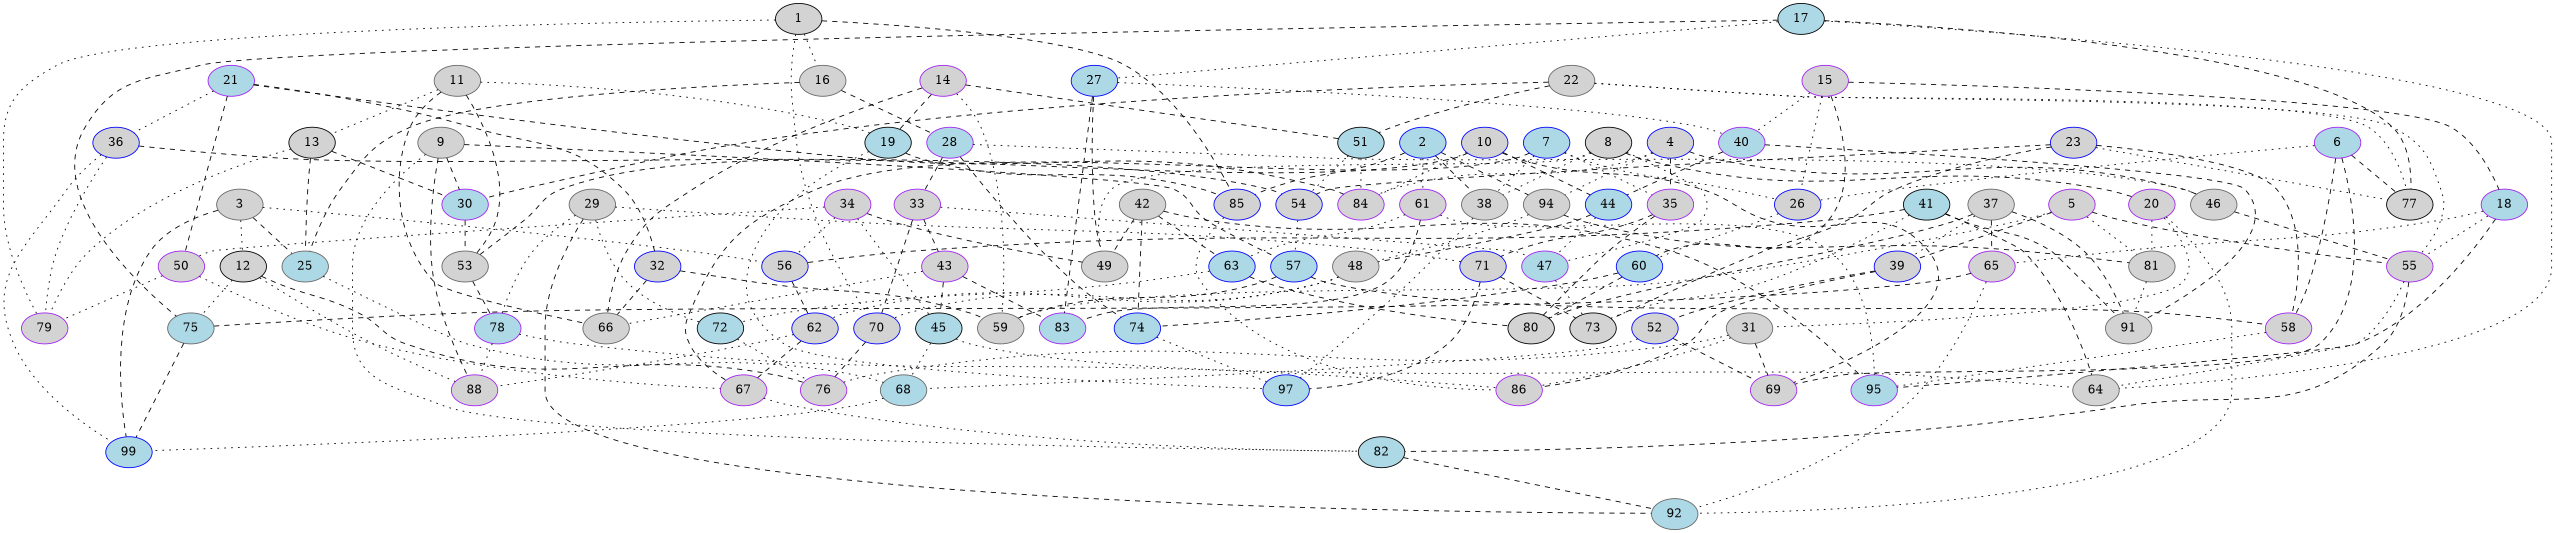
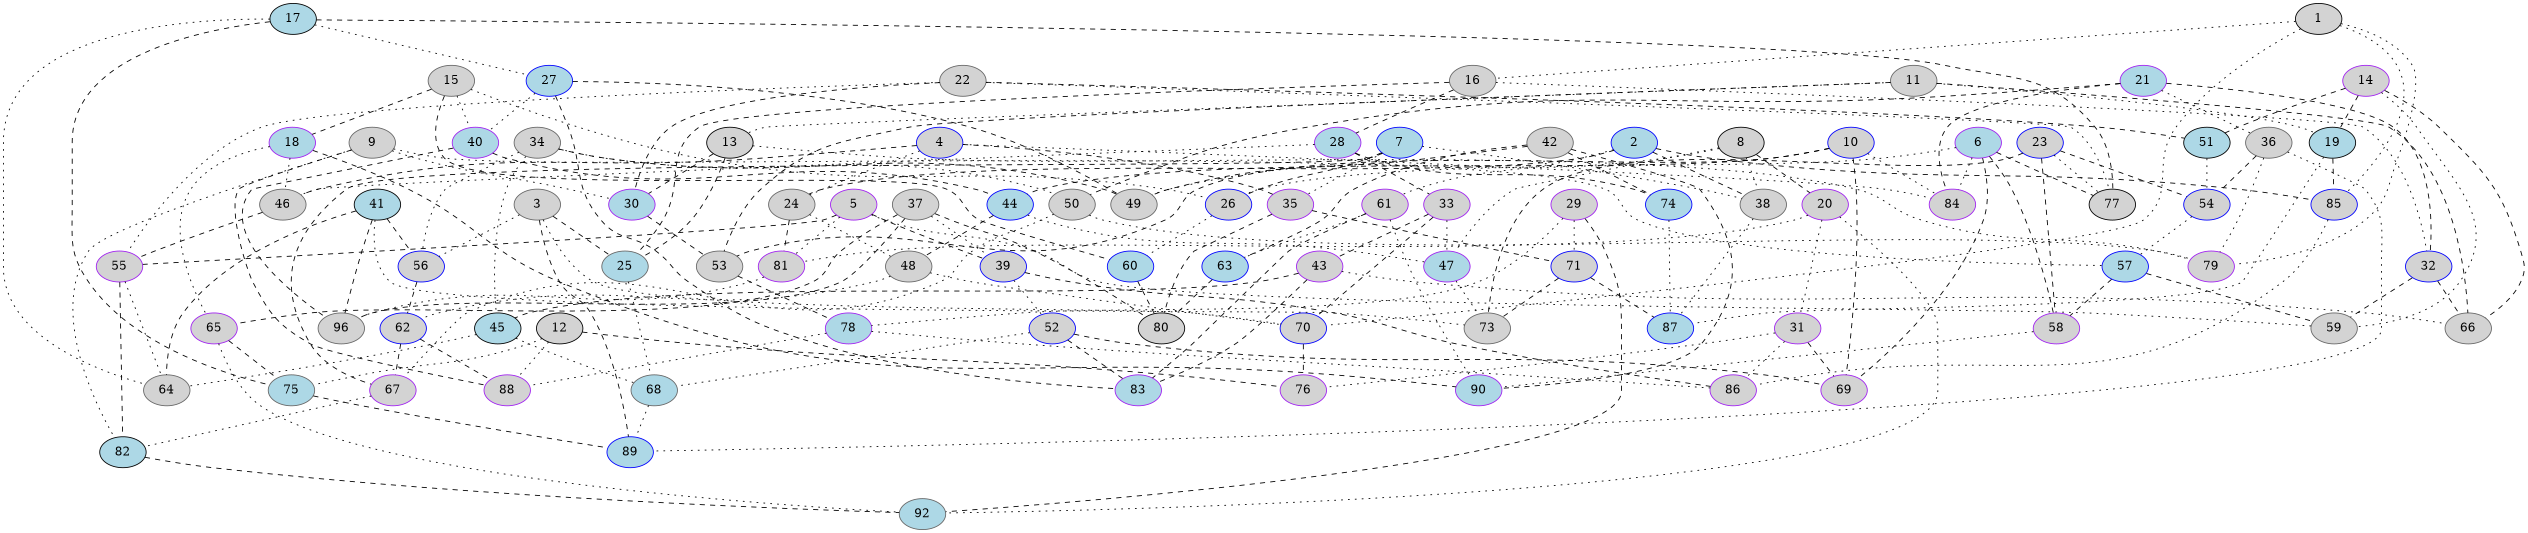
edge "1" -- "85": style dashed -> dotted
node "15": color purple -> gray40
edge "16" -- "32": added
node "36": color blue -> gray40
edge "9" -- "57": style dashed -> dotted
edge "9" -- "30": style dashed -> dotted
edge "51" -- "84": now "6" -- "84"
edge "7" -- "26": style dotted -> dashed
node "29": color gray40 -> purple
node "34": color purple -> gray40
node "94": label "94" -> "24"
edge "3" -- "12": now "3" -- "70"
edge "18" -- "55": now "18" -- "46"
node "50": color purple -> gray40
node "81": color gray40 -> purple
edge "39" -- "52": style dashed -> dotted
edge "60" -- "74": removed
node "72": removed
node "73": color black -> gray40
node "31": color gray40 -> purple
node "91": label "91" -> "96"
edge "62" -- "88": style dotted -> dashed
edge "52" -- "83": added
node "97": label "97" -> "87"
node "95": label "95" -> "90"
node "99": label "99" -> "89"
